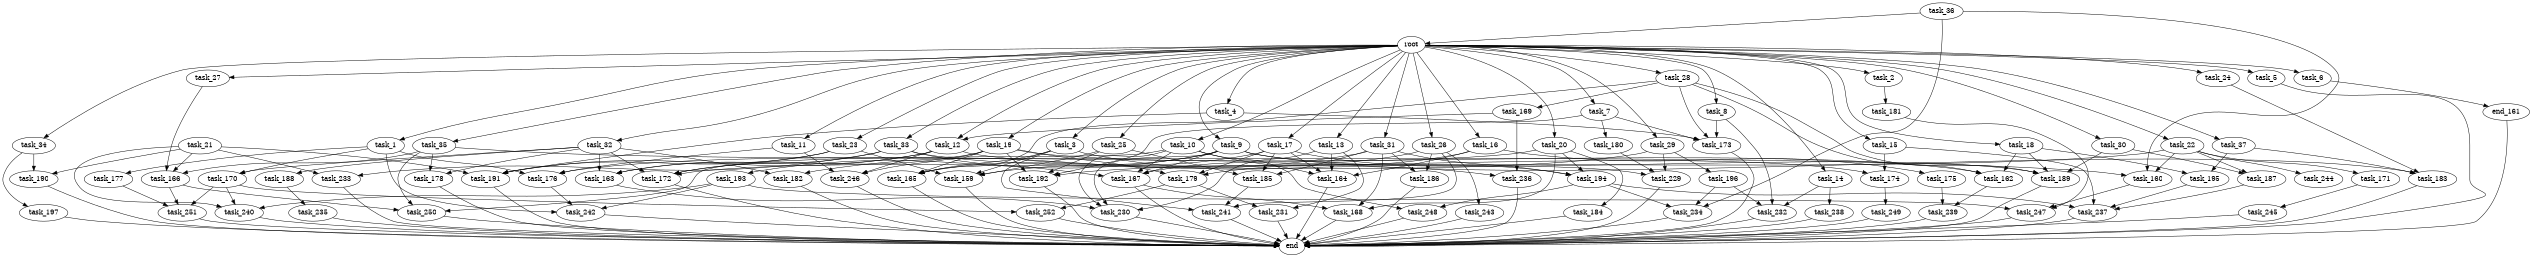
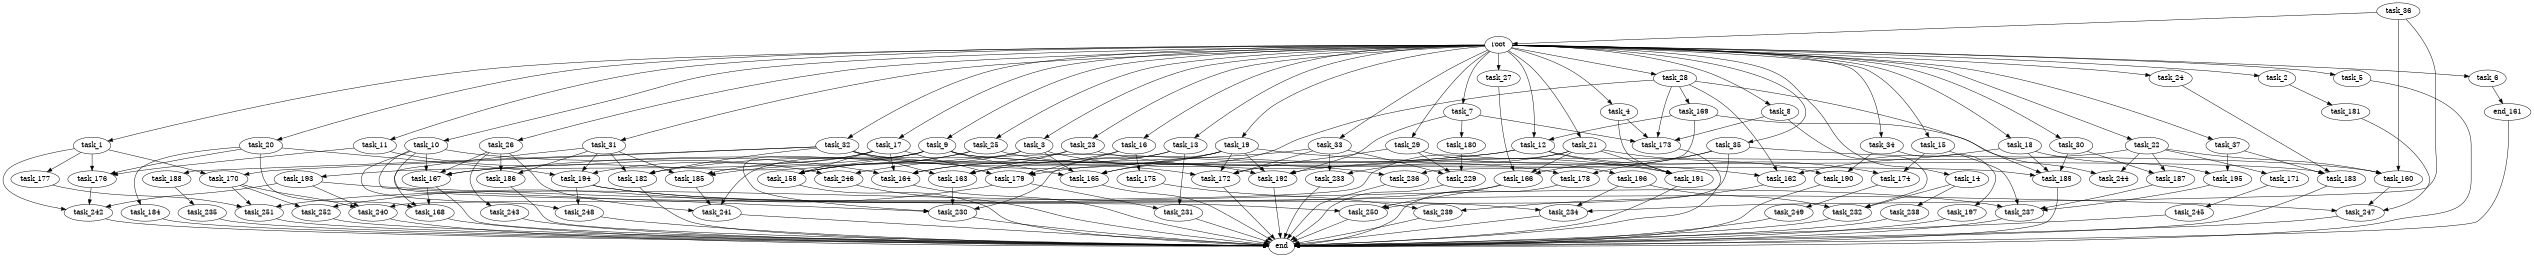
edge "root" -> "task_21": added
edge "task_169" -> "task_244": added
edge "task_19" -> "task_246": now "task_19" -> "task_182"
